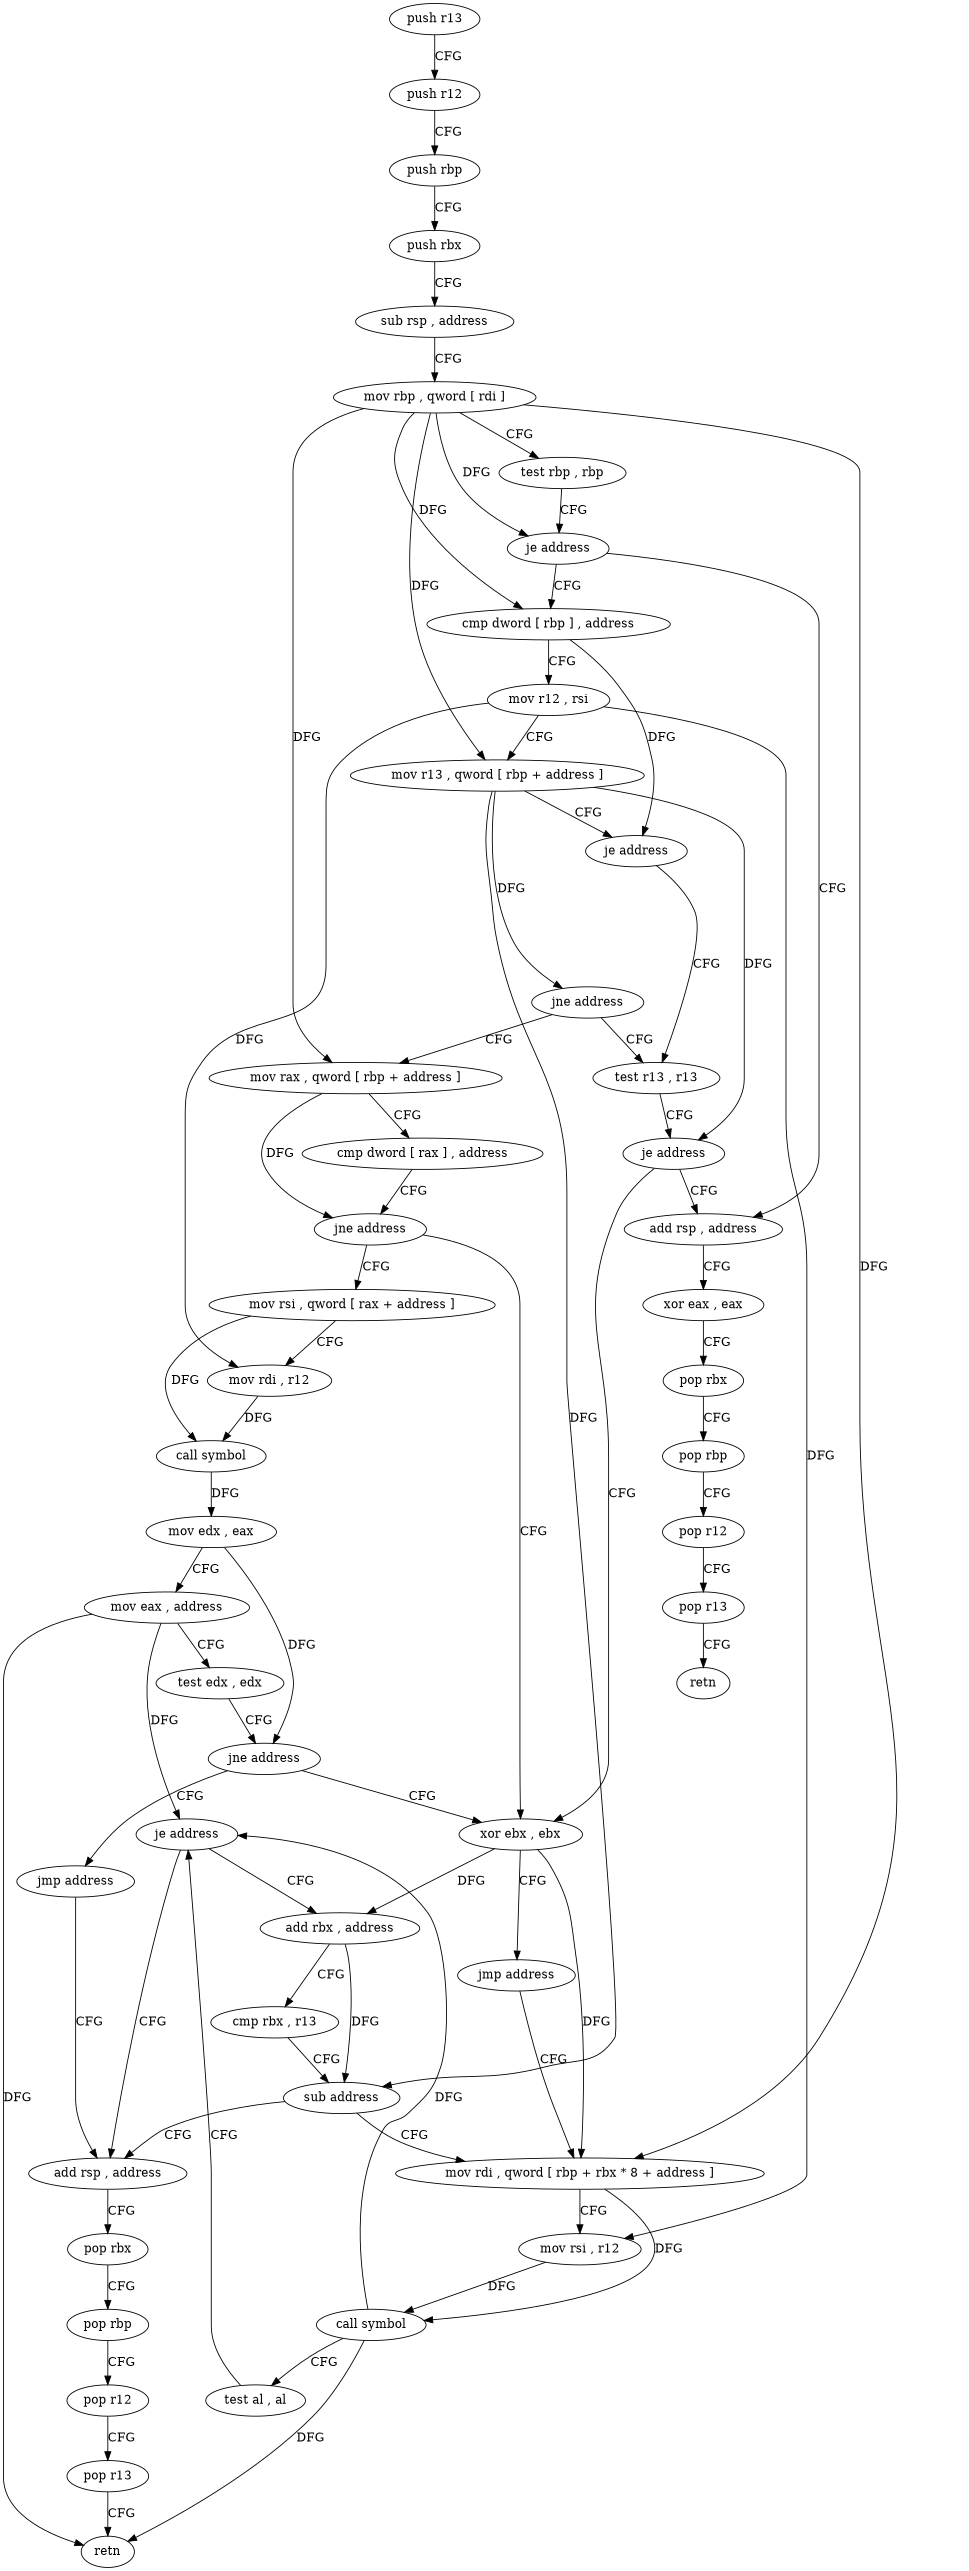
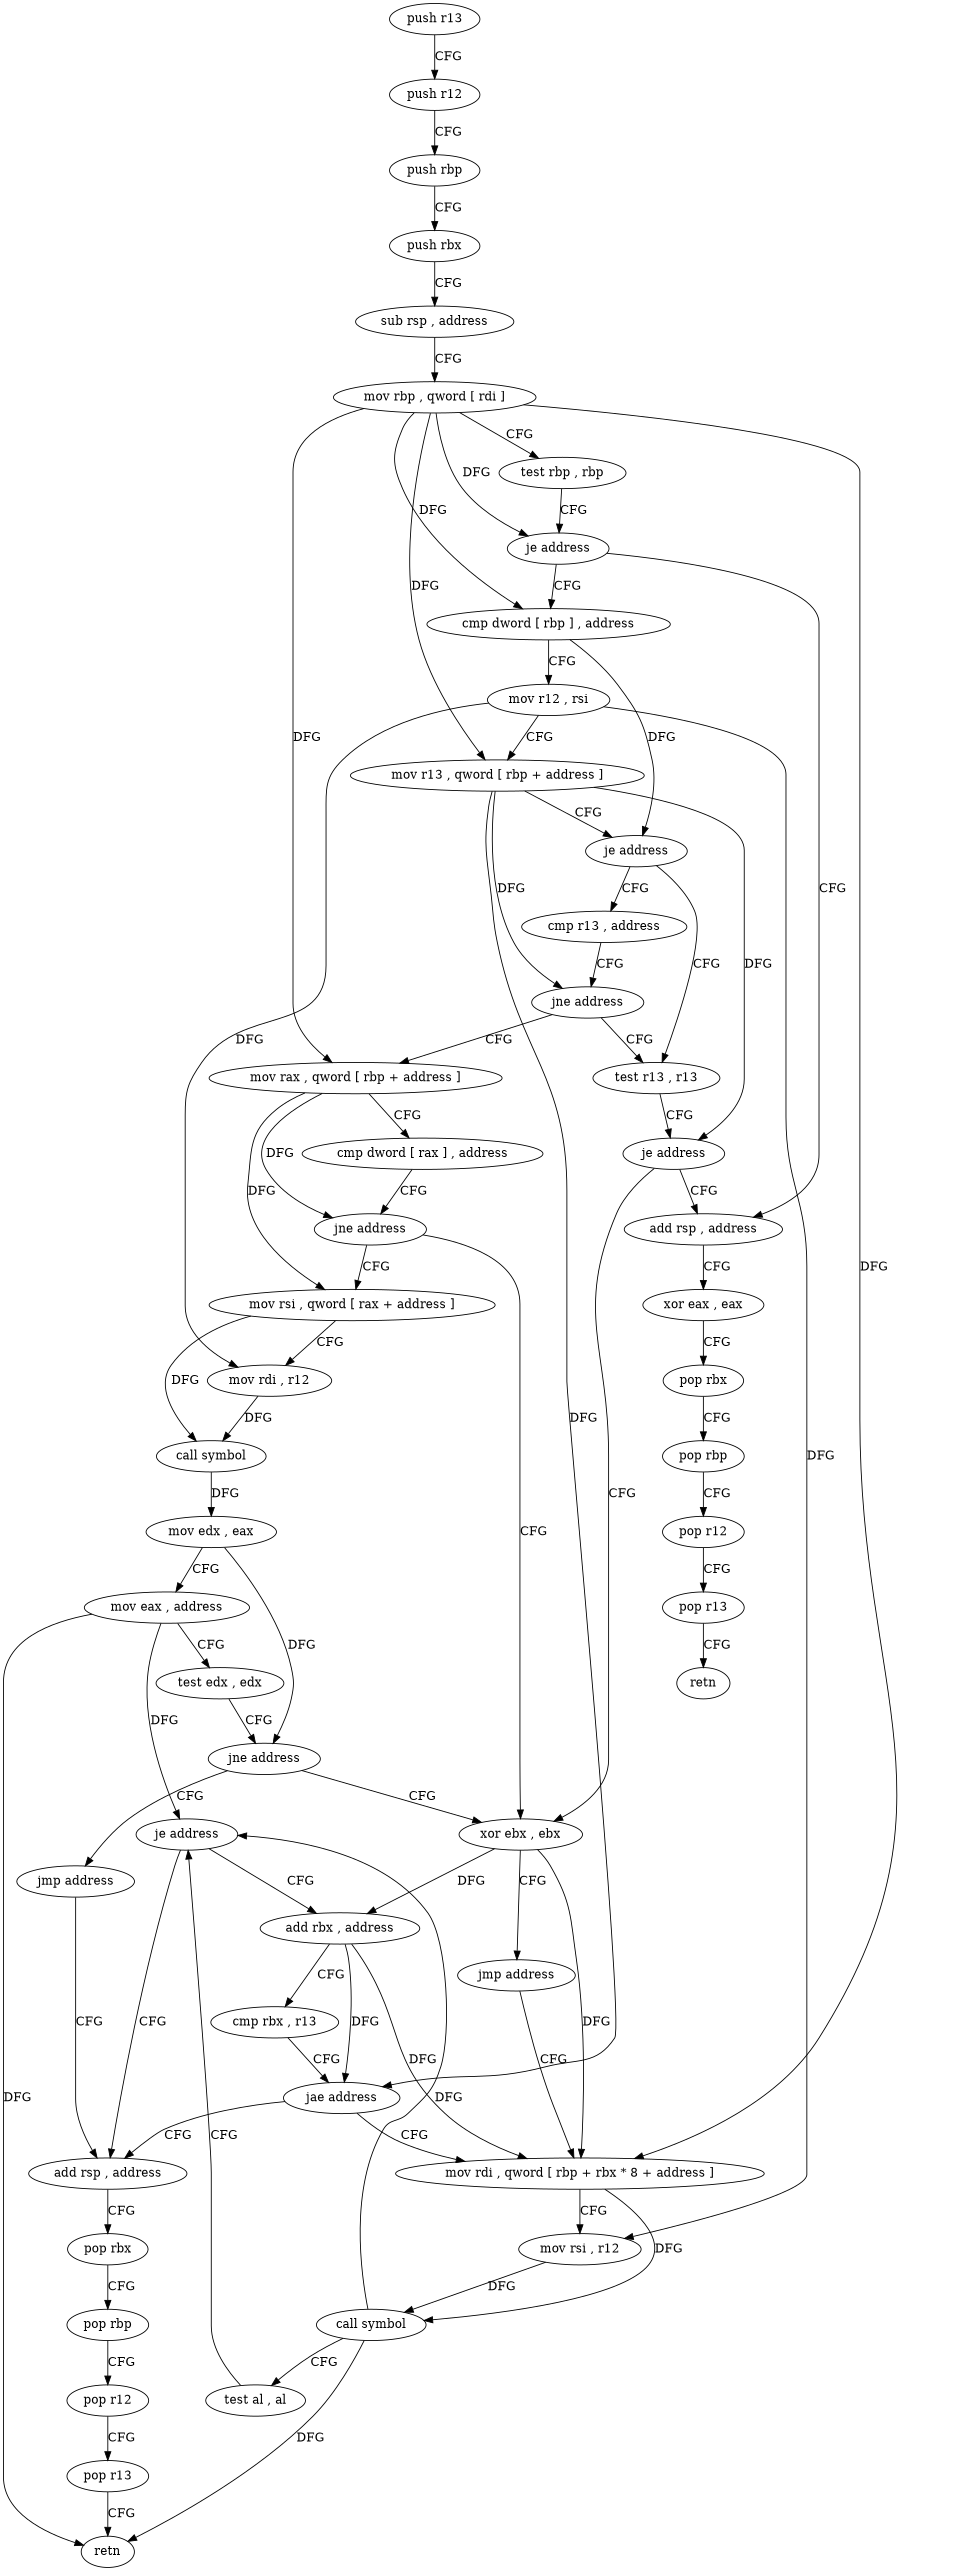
node "cmp r13 , address": added
edge "mov rax , qword [ rbp + address ]" -> "mov rsi , qword [ rax + address ]": added, label "DFG"
edge "add rbx , address" -> "mov rdi , qword [ rbp + rbx * 8 + address ]": added, label "DFG"
node "sub address": label "sub address" -> "jae address"
